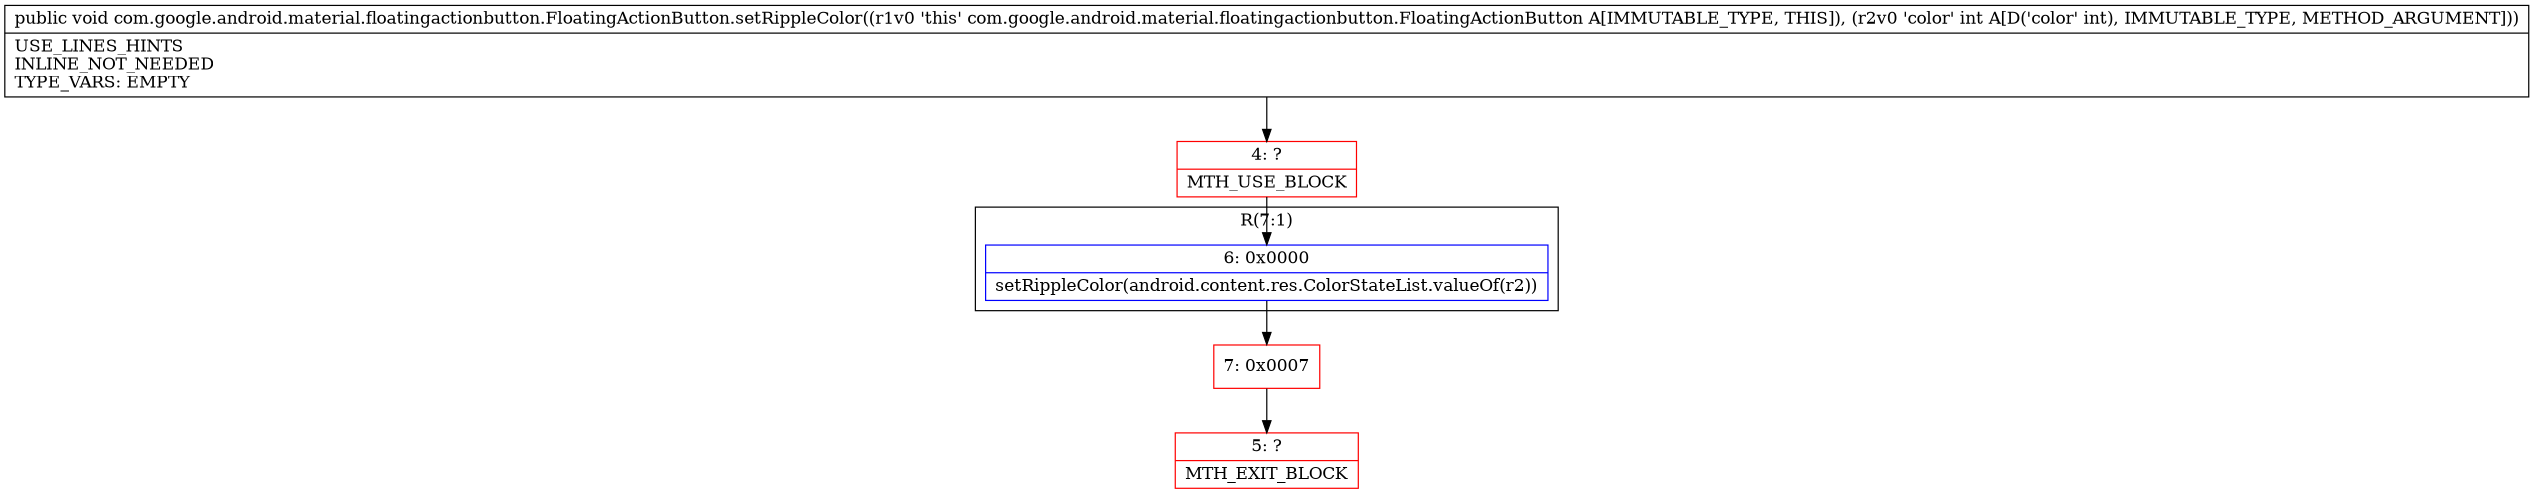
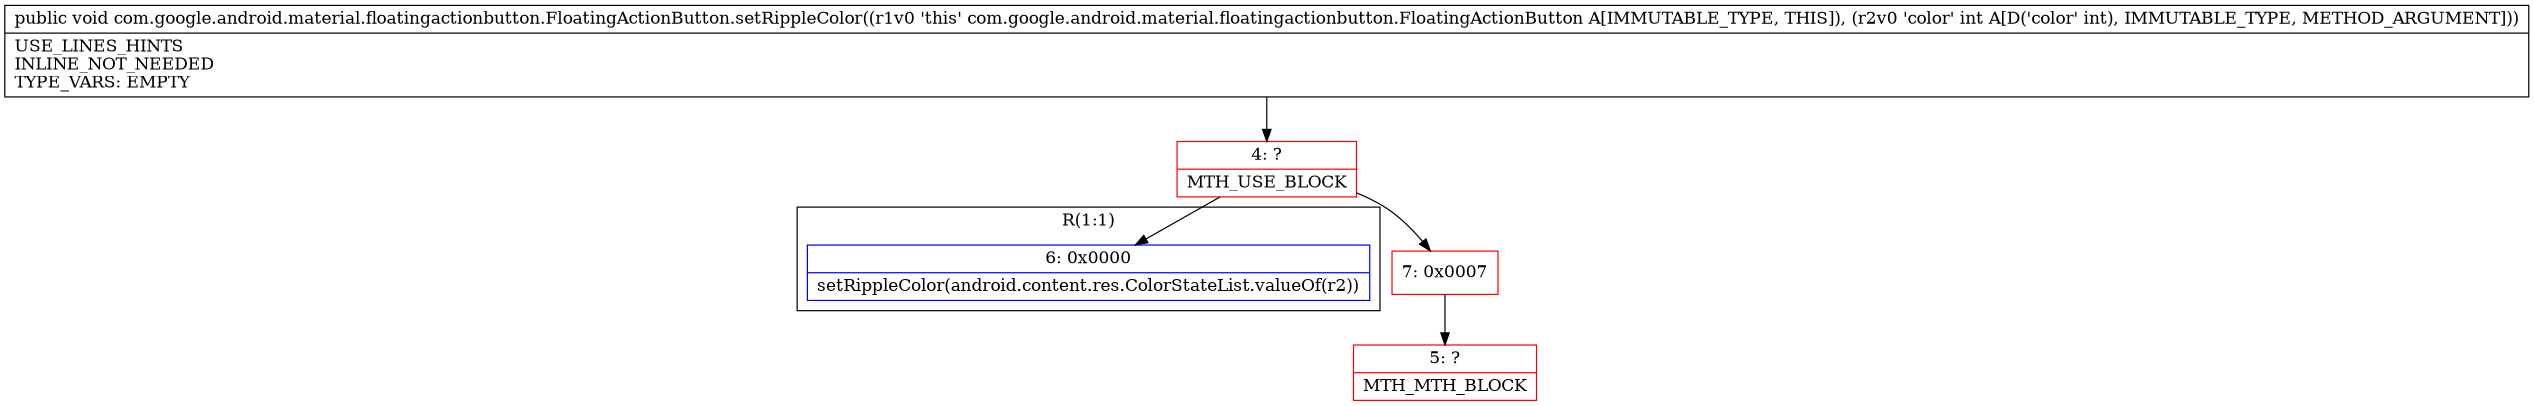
cluster "R(7:1)": label "R(7:1)" -> "R(1:1)"
edge "6: 0x0000" -> "7: 0x0007": now "4: ?" -> "7: 0x0007"
node "5: ?": text "MTH_EXIT_BLOCK" -> "MTH_MTH_BLOCK"
